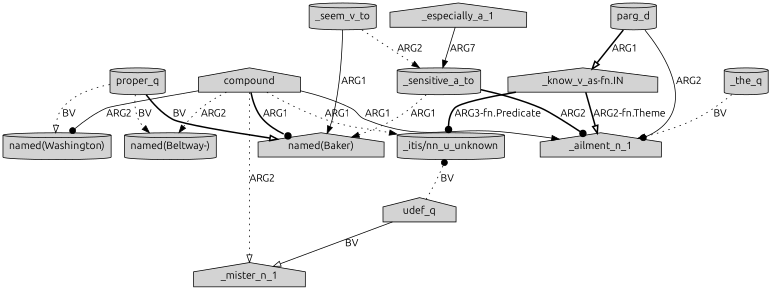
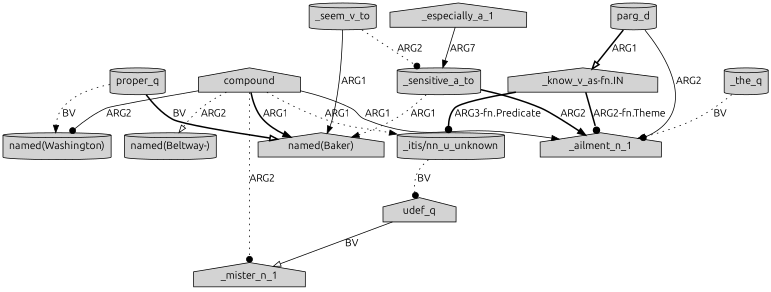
edge "_seem_v_to" -> "_sensitive_a_to": arrowhead normal -> dot
edge "proper_q" -> "named(Washington)": arrowhead onormal -> normal
edge "_sensitive_a_to" -> "_ailment_n_1": arrowhead dot -> normal
edge "compound" -> "named(Beltway-)": arrowhead normal -> onormal
edge "_know_v_as-fn.IN" -> "_ailment_n_1": arrowhead onormal -> dot
edge "proper_q" -> "named(Beltway-)": removed, label "BV"
edge "compound" -> "named(Baker)": arrowhead dot -> normal
edge "compound" -> "_mister_n_1": arrowhead onormal -> dot
edge "udef_q" -> "_itis/nn_u_unknown": reversed
